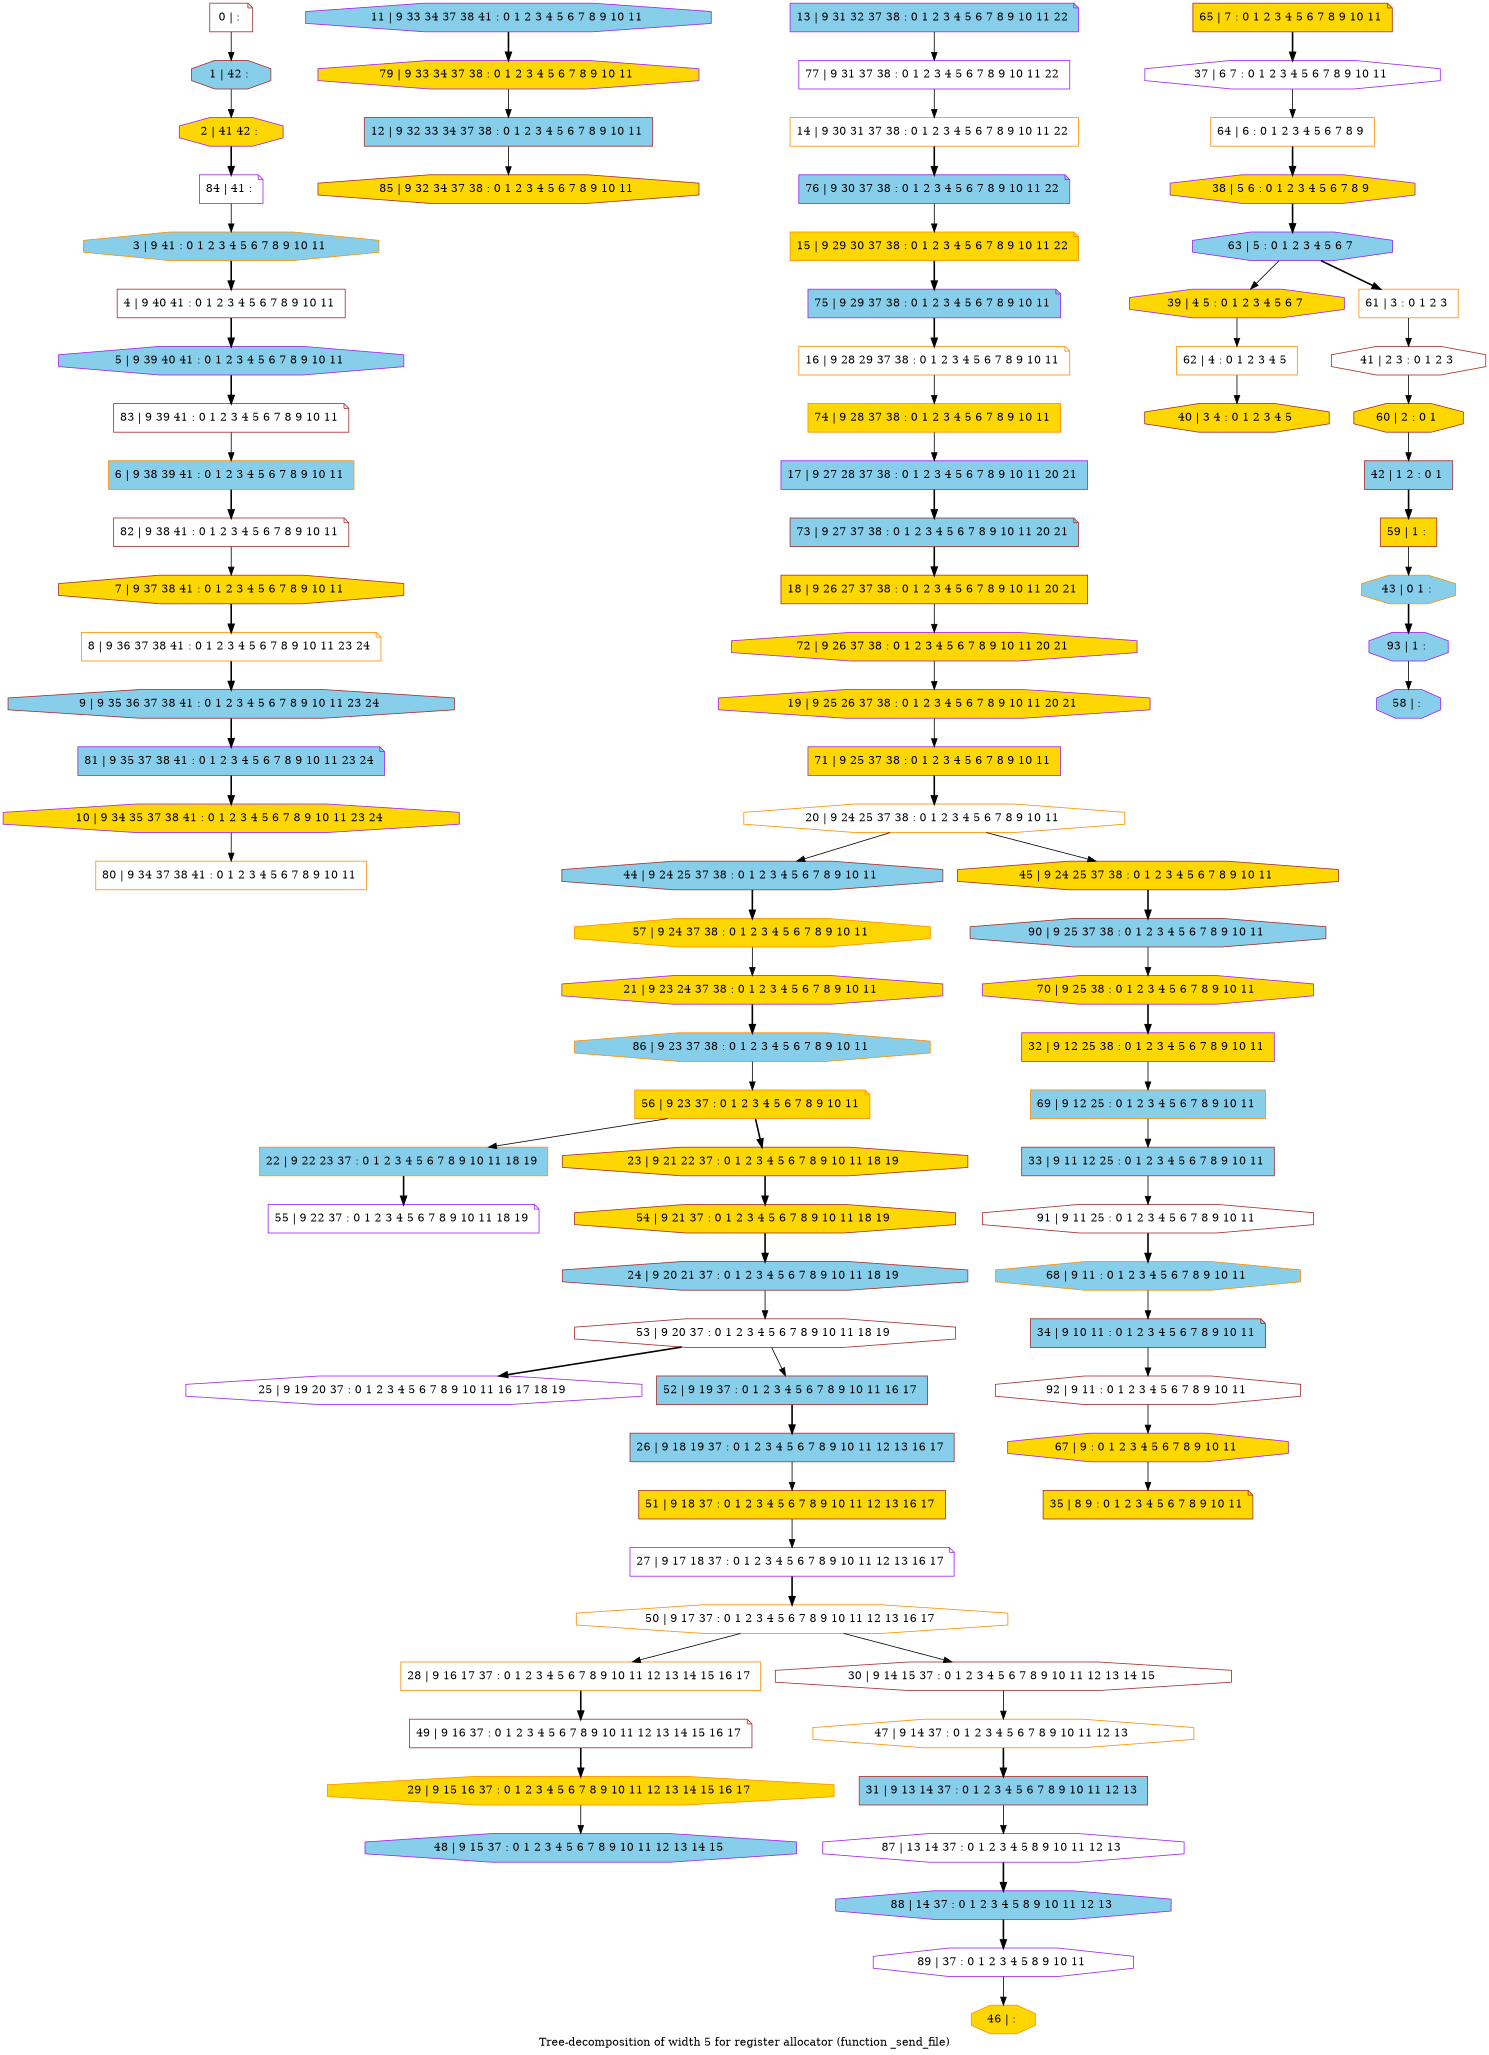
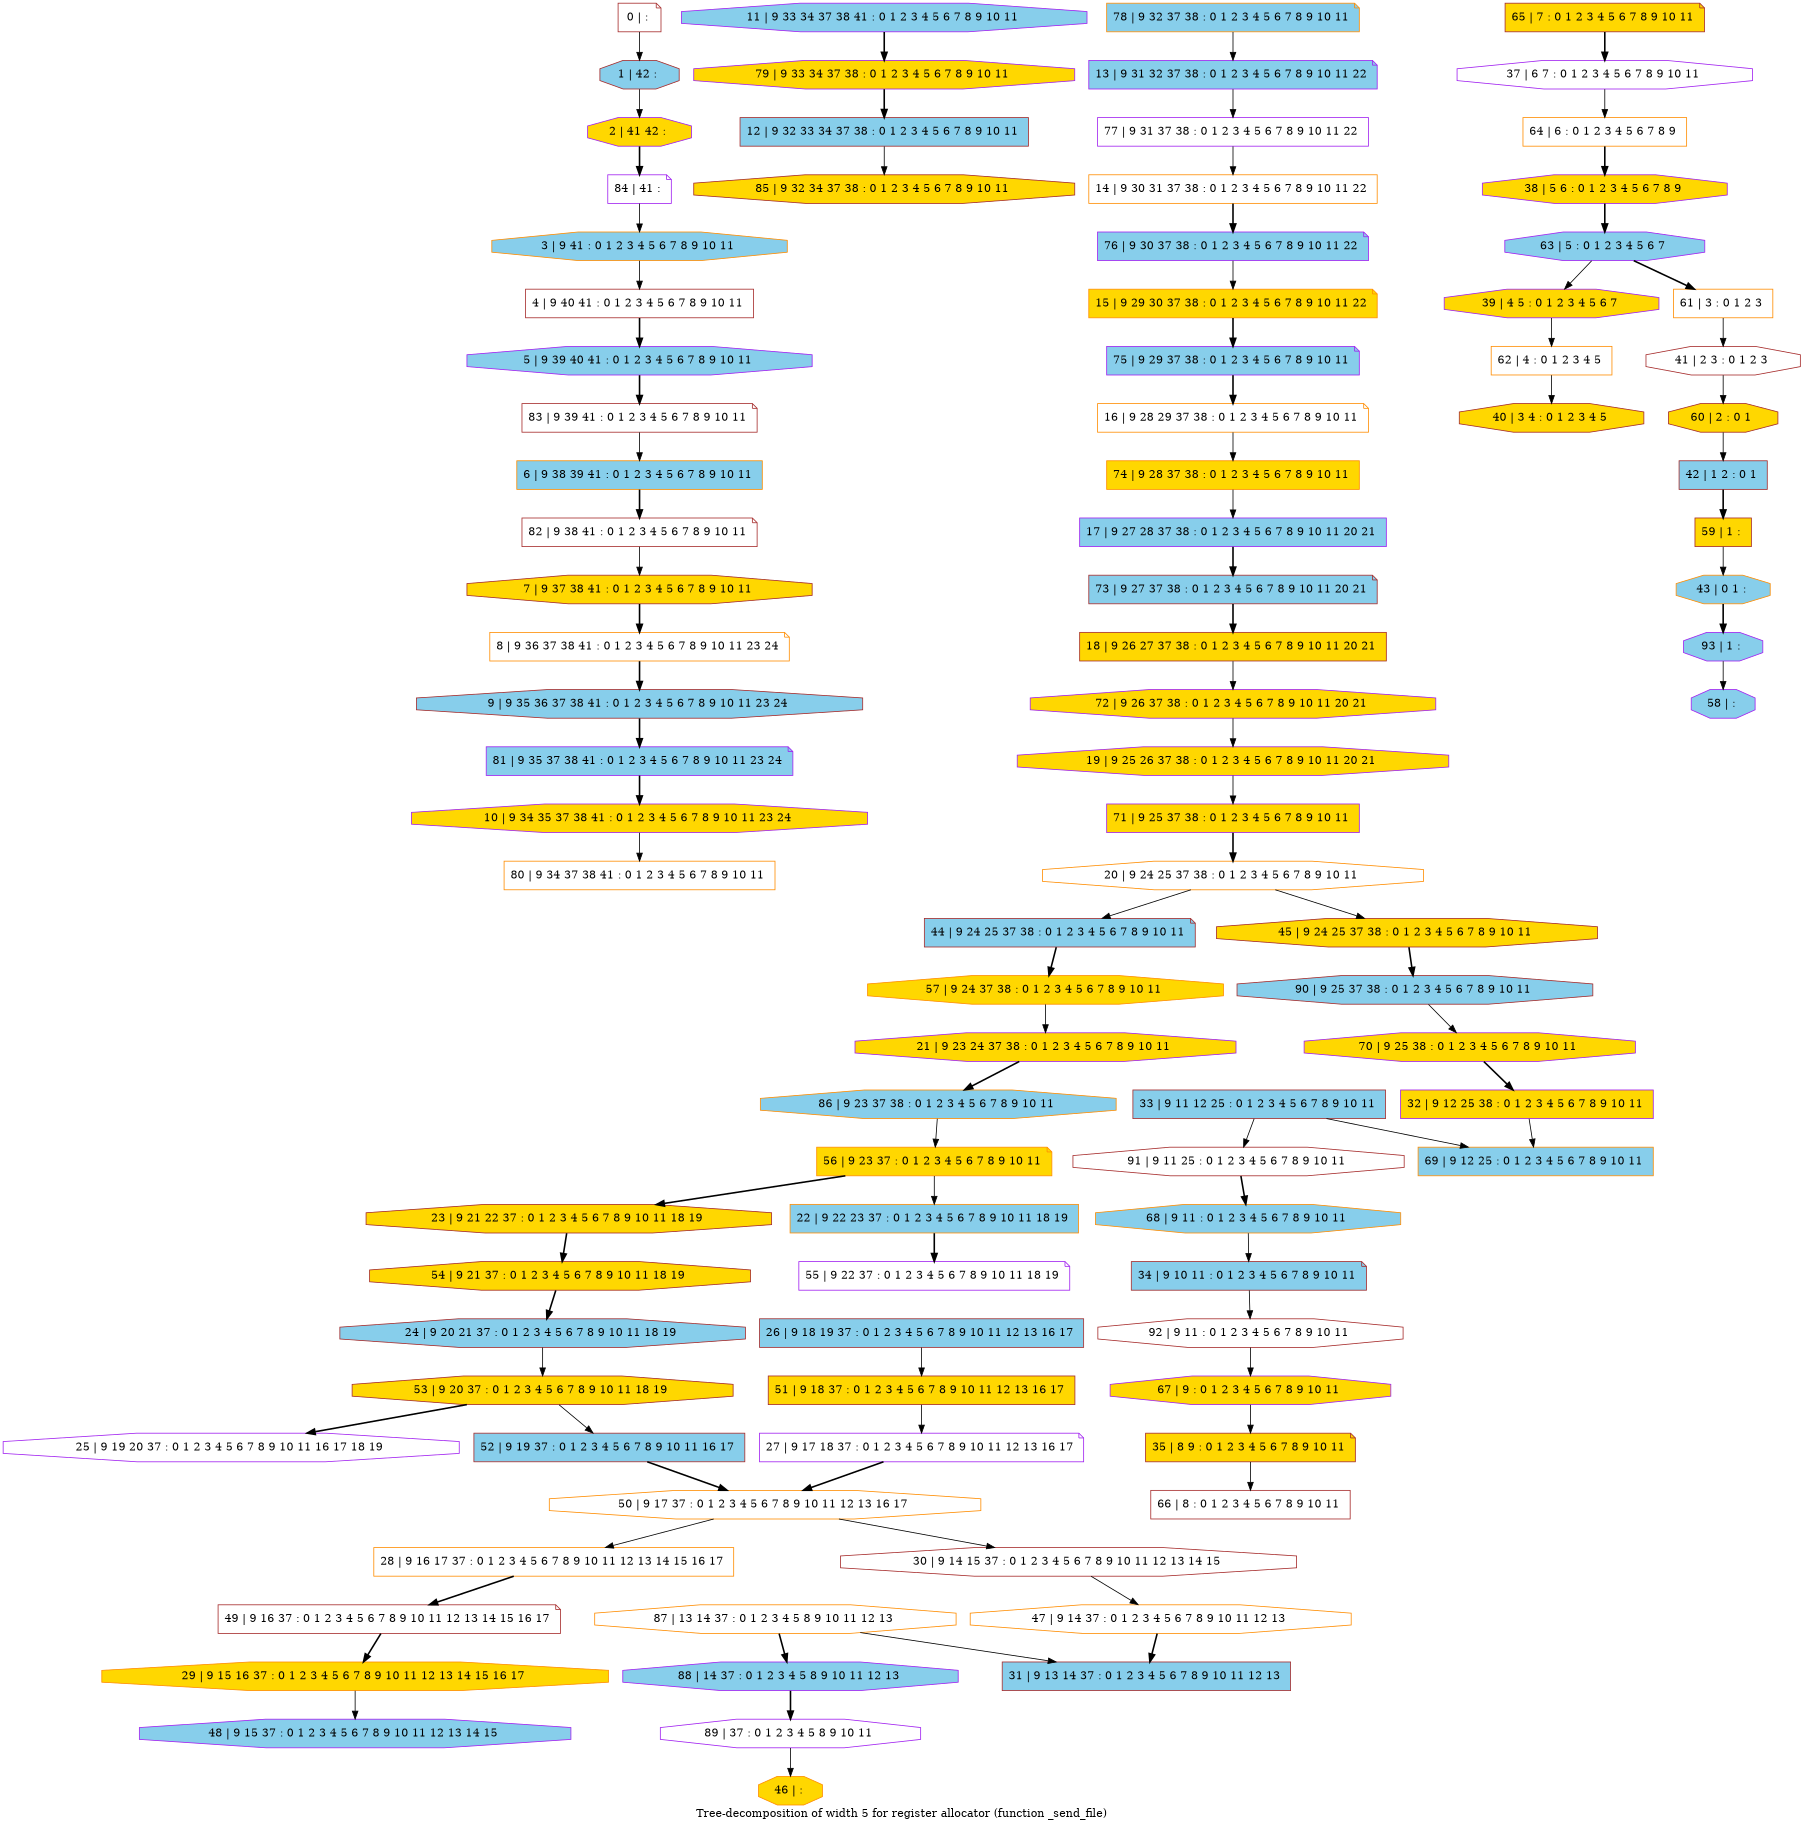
node "78 | 9 32 37 38 : 0 1 2 3 4 5 6 7 8 9 10 11": added
edge "79 | 9 33 34 37 38 : 0 1 2 3 4 5 6 7 8 9 10 11" -> "12 | 9 32 33 34 37 38 : 0 1 2 3 4 5 6 7 8 9 10 11": style solid -> bold
edge "3 | 9 41 : 0 1 2 3 4 5 6 7 8 9 10 11" -> "4 | 9 40 41 : 0 1 2 3 4 5 6 7 8 9 10 11": style bold -> solid
node "44 | 9 24 25 37 38 : 0 1 2 3 4 5 6 7 8 9 10 11": shape octagon -> note
edge "69 | 9 12 25 : 0 1 2 3 4 5 6 7 8 9 10 11" -> "33 | 9 11 12 25 : 0 1 2 3 4 5 6 7 8 9 10 11": reversed
node "53 | 9 20 37 : 0 1 2 3 4 5 6 7 8 9 10 11 18 19": fillcolor white -> gold
edge "52 | 9 19 37 : 0 1 2 3 4 5 6 7 8 9 10 11 16 17" -> "26 | 9 18 19 37 : 0 1 2 3 4 5 6 7 8 9 10 11 12 13 16 17": now "52 | 9 19 37 : 0 1 2 3 4 5 6 7 8 9 10 11 16 17" -> "50 | 9 17 37 : 0 1 2 3 4 5 6 7 8 9 10 11 12 13 16 17"
node "66 | 8 : 0 1 2 3 4 5 6 7 8 9 10 11": added
edge "31 | 9 13 14 37 : 0 1 2 3 4 5 6 7 8 9 10 11 12 13" -> "87 | 13 14 37 : 0 1 2 3 4 5 8 9 10 11 12 13": reversed
node "87 | 13 14 37 : 0 1 2 3 4 5 8 9 10 11 12 13": color purple -> darkorange
